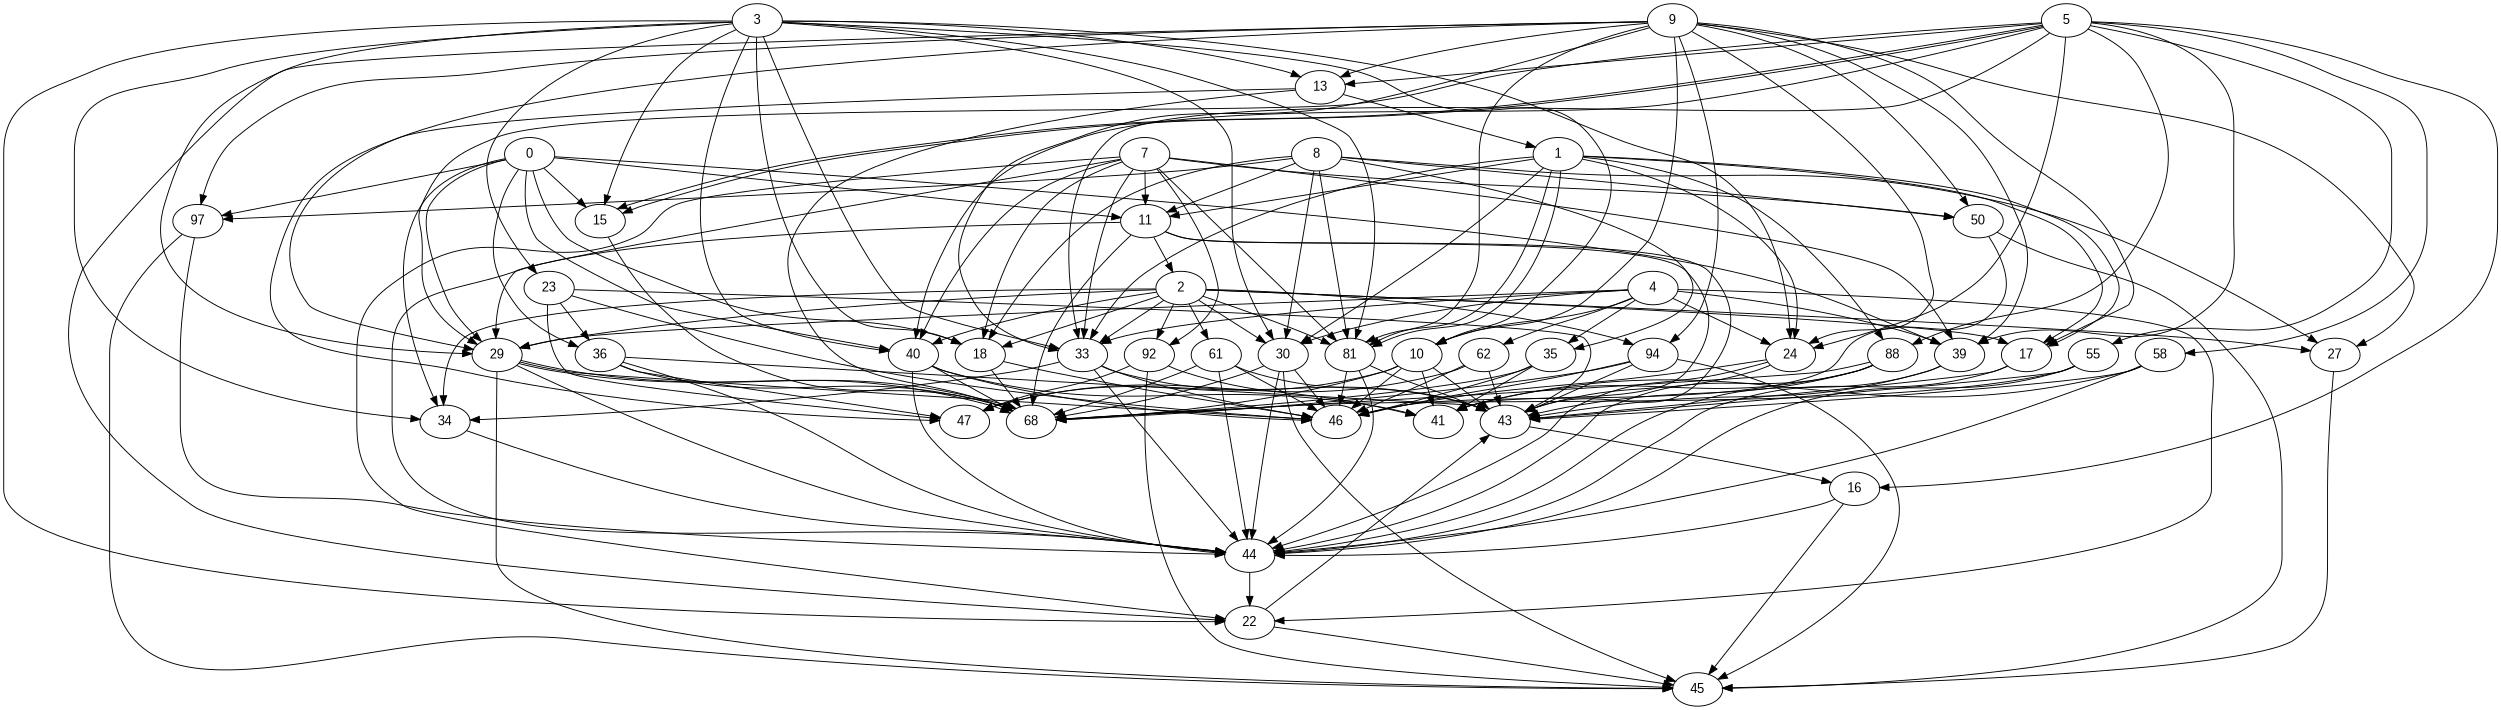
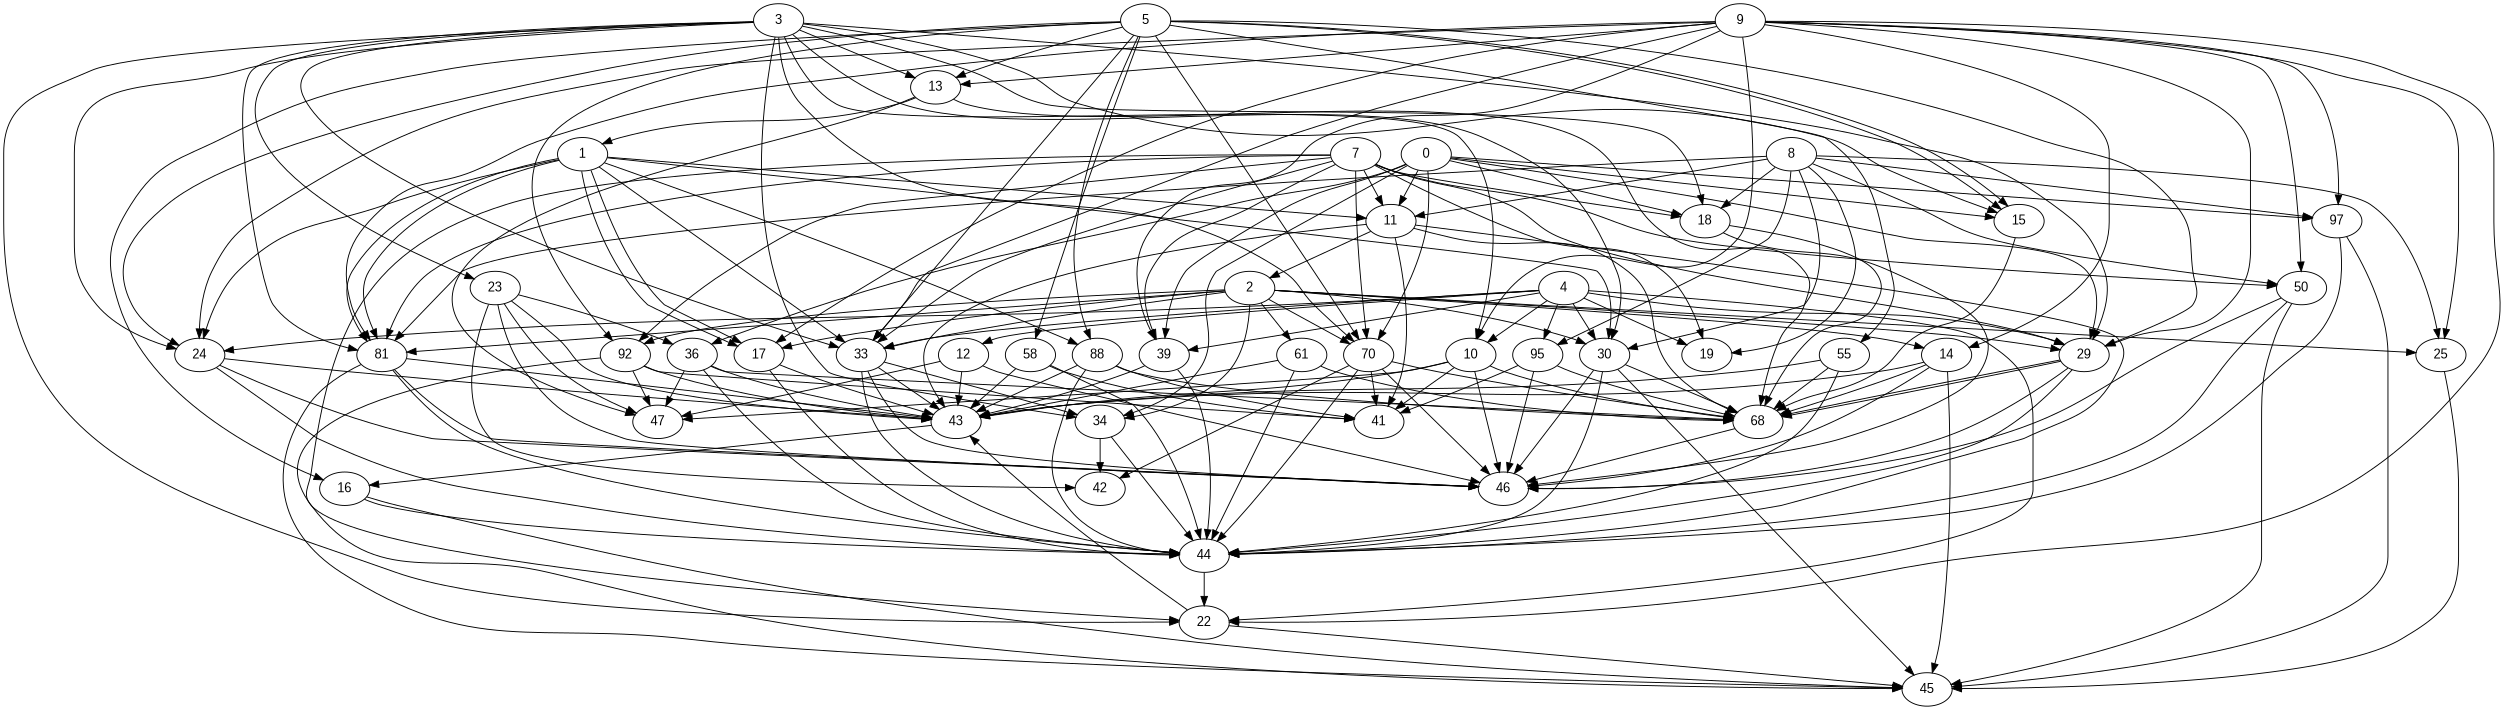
edge "5" -> "39": now "5" -> "92"
edge "2" -> "18": removed
node "40": label "40" -> "70"
node "62": label "62" -> "12"
node "35": label "35" -> "95"
node "94": label "94" -> "14"
node "19": added
node "27": label "27" -> "25"
edge "61" -> "46": now "68" -> "46"
edge "92" -> "43": added
node "42": added
edge "50" -> "44": added
edge "29" -> "45": now "81" -> "45"
